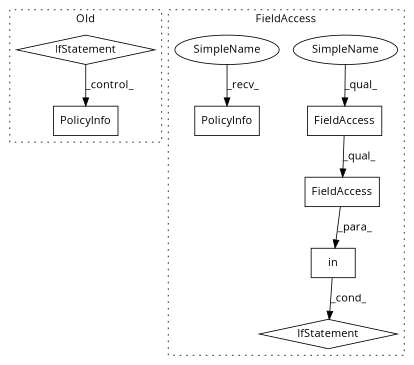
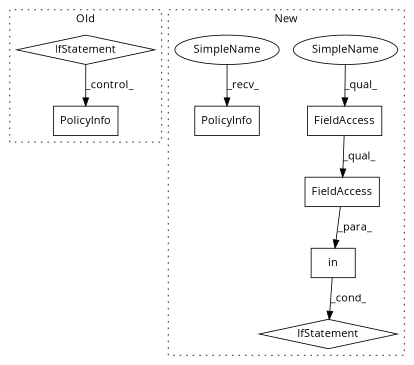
cluster "FieldAccess": label "FieldAccess" -> "New"
